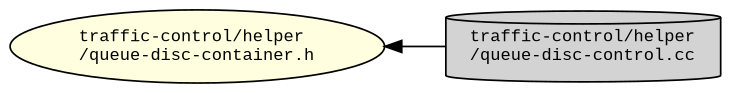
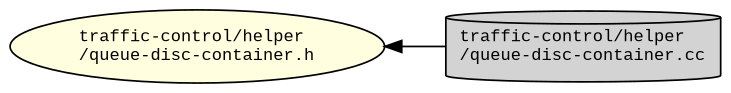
node "traffic-control/helper /queue-disc-control.cc": label "traffic-control/helper /queue-disc-control.cc" -> "traffic-control/helper /queue-disc-container.cc"
